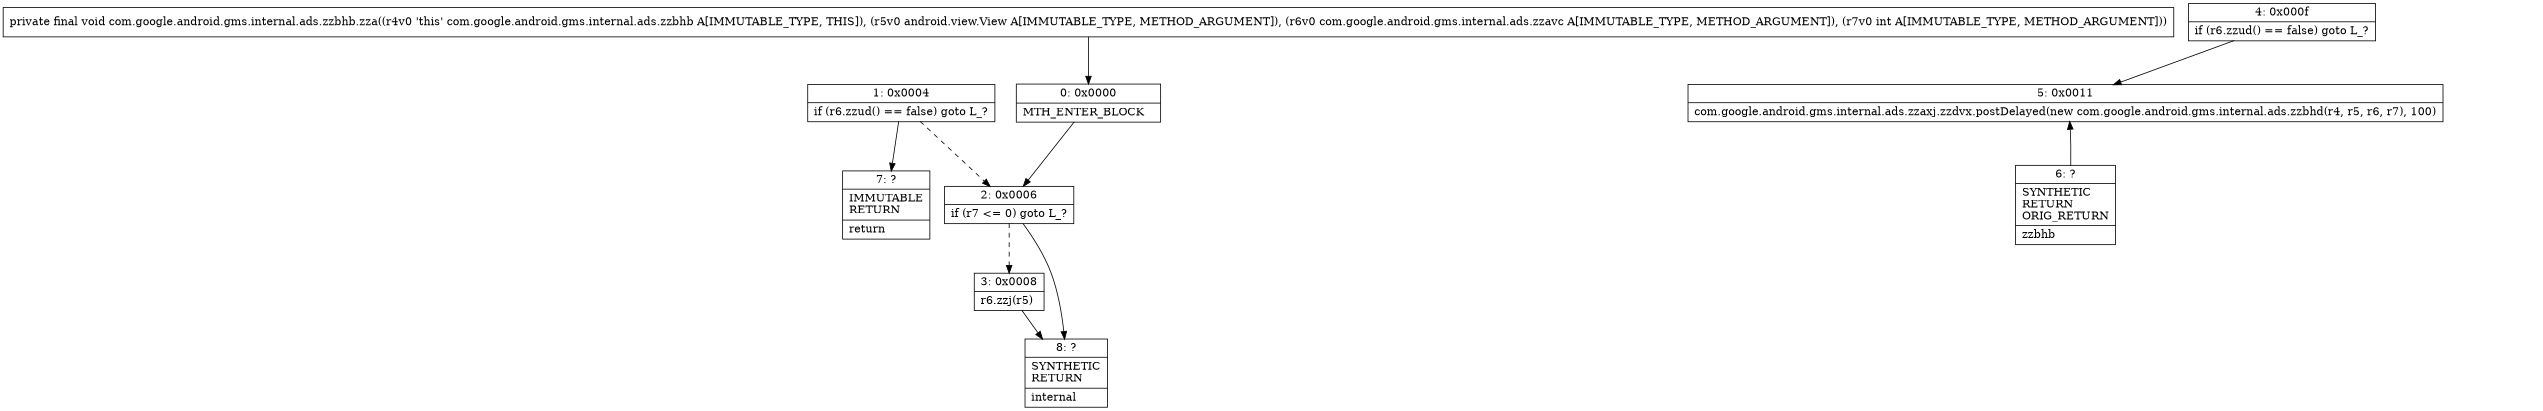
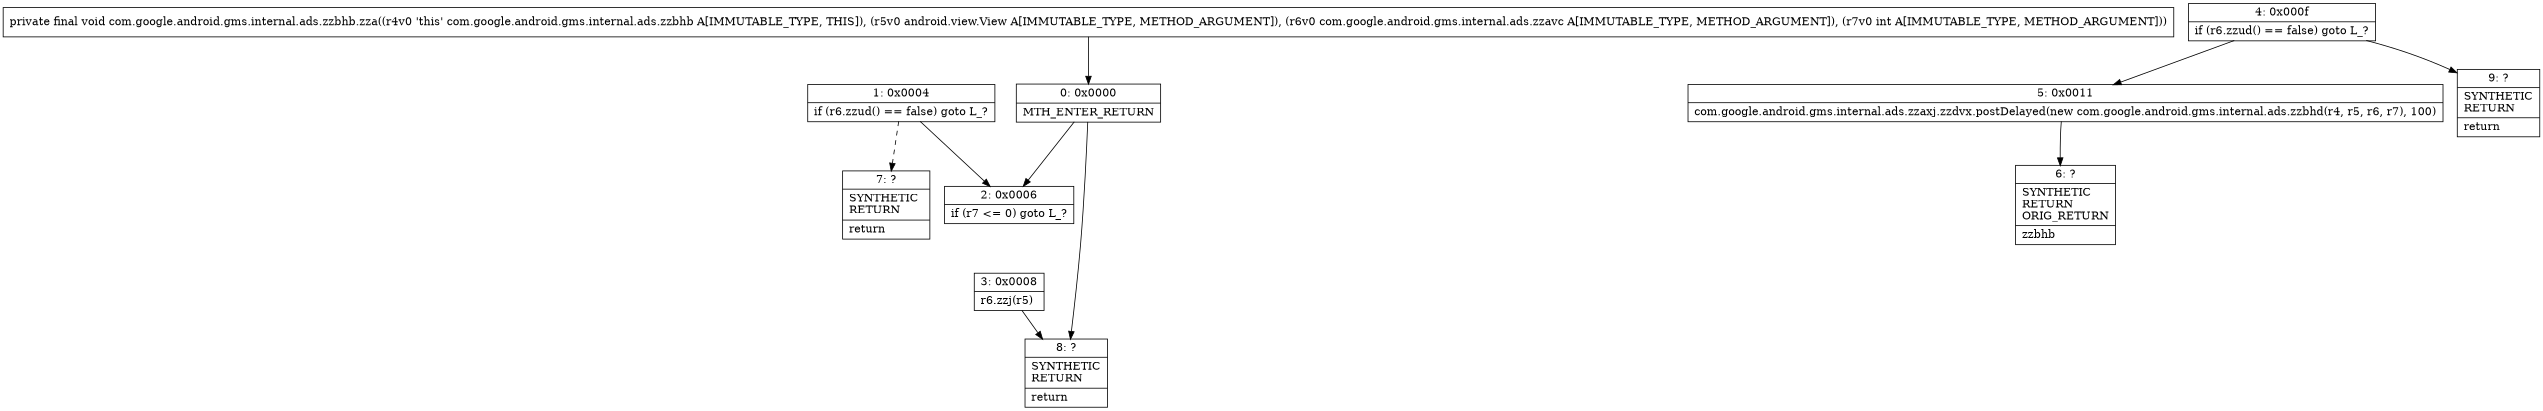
node "9: ?": added
node "0: 0x0000": text "MTH_ENTER_BLOCK" -> "MTH_ENTER_RETURN"
edge "1: 0x0004" -> "7: ?": style solid -> dashed
edge "6: ?" -> "5: 0x0011": reversed
edge "1: 0x0004" -> "2: 0x0006": style dashed -> solid
node "7: ?": text "IMMUTABLE" -> "SYNTHETIC"
edge "2: 0x0006" -> "3: 0x0008": removed
edge "2: 0x0006" -> "8: ?": now "0: 0x0000" -> "8: ?"
node "8: ?": text "internal" -> "return"
